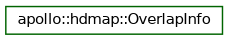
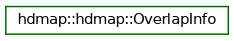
node "apollo::hdmap::OverlapInfo": label "apollo::hdmap::OverlapInfo" -> "hdmap::hdmap::OverlapInfo"
